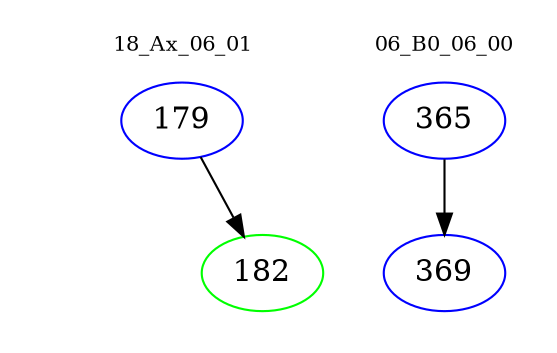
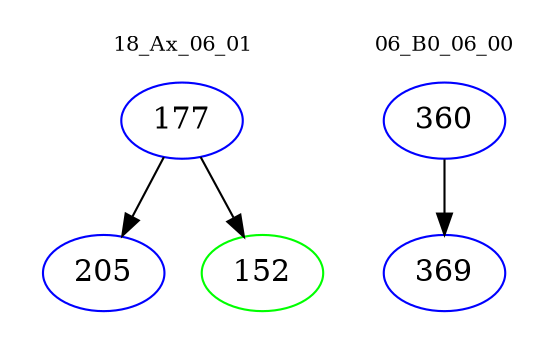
node "179": label "179" -> "177"
node "365": label "365" -> "360"
node "205": added
node "182": label "182" -> "152"
